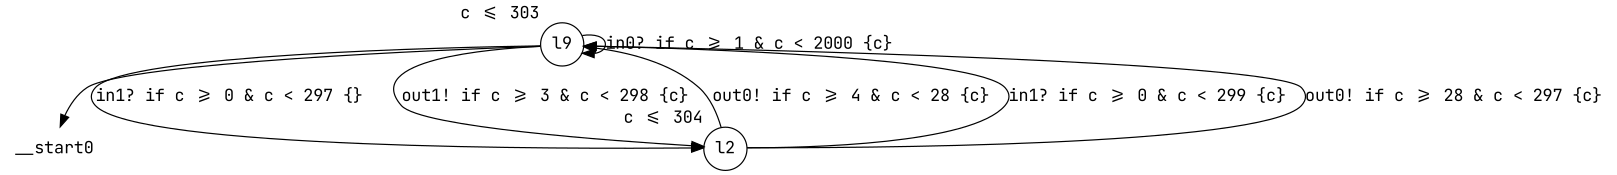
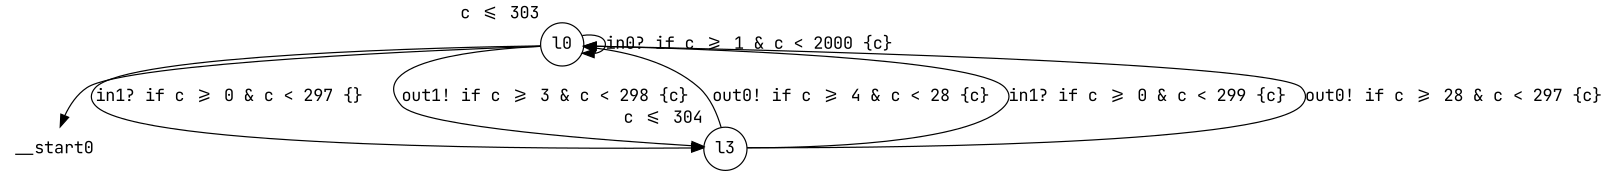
node "l9 c <= 303": label "l9 c <= 303" -> "l0 c <= 303"
node "l2 c <= 304": label "l2 c <= 304" -> "l3 c <= 304"
